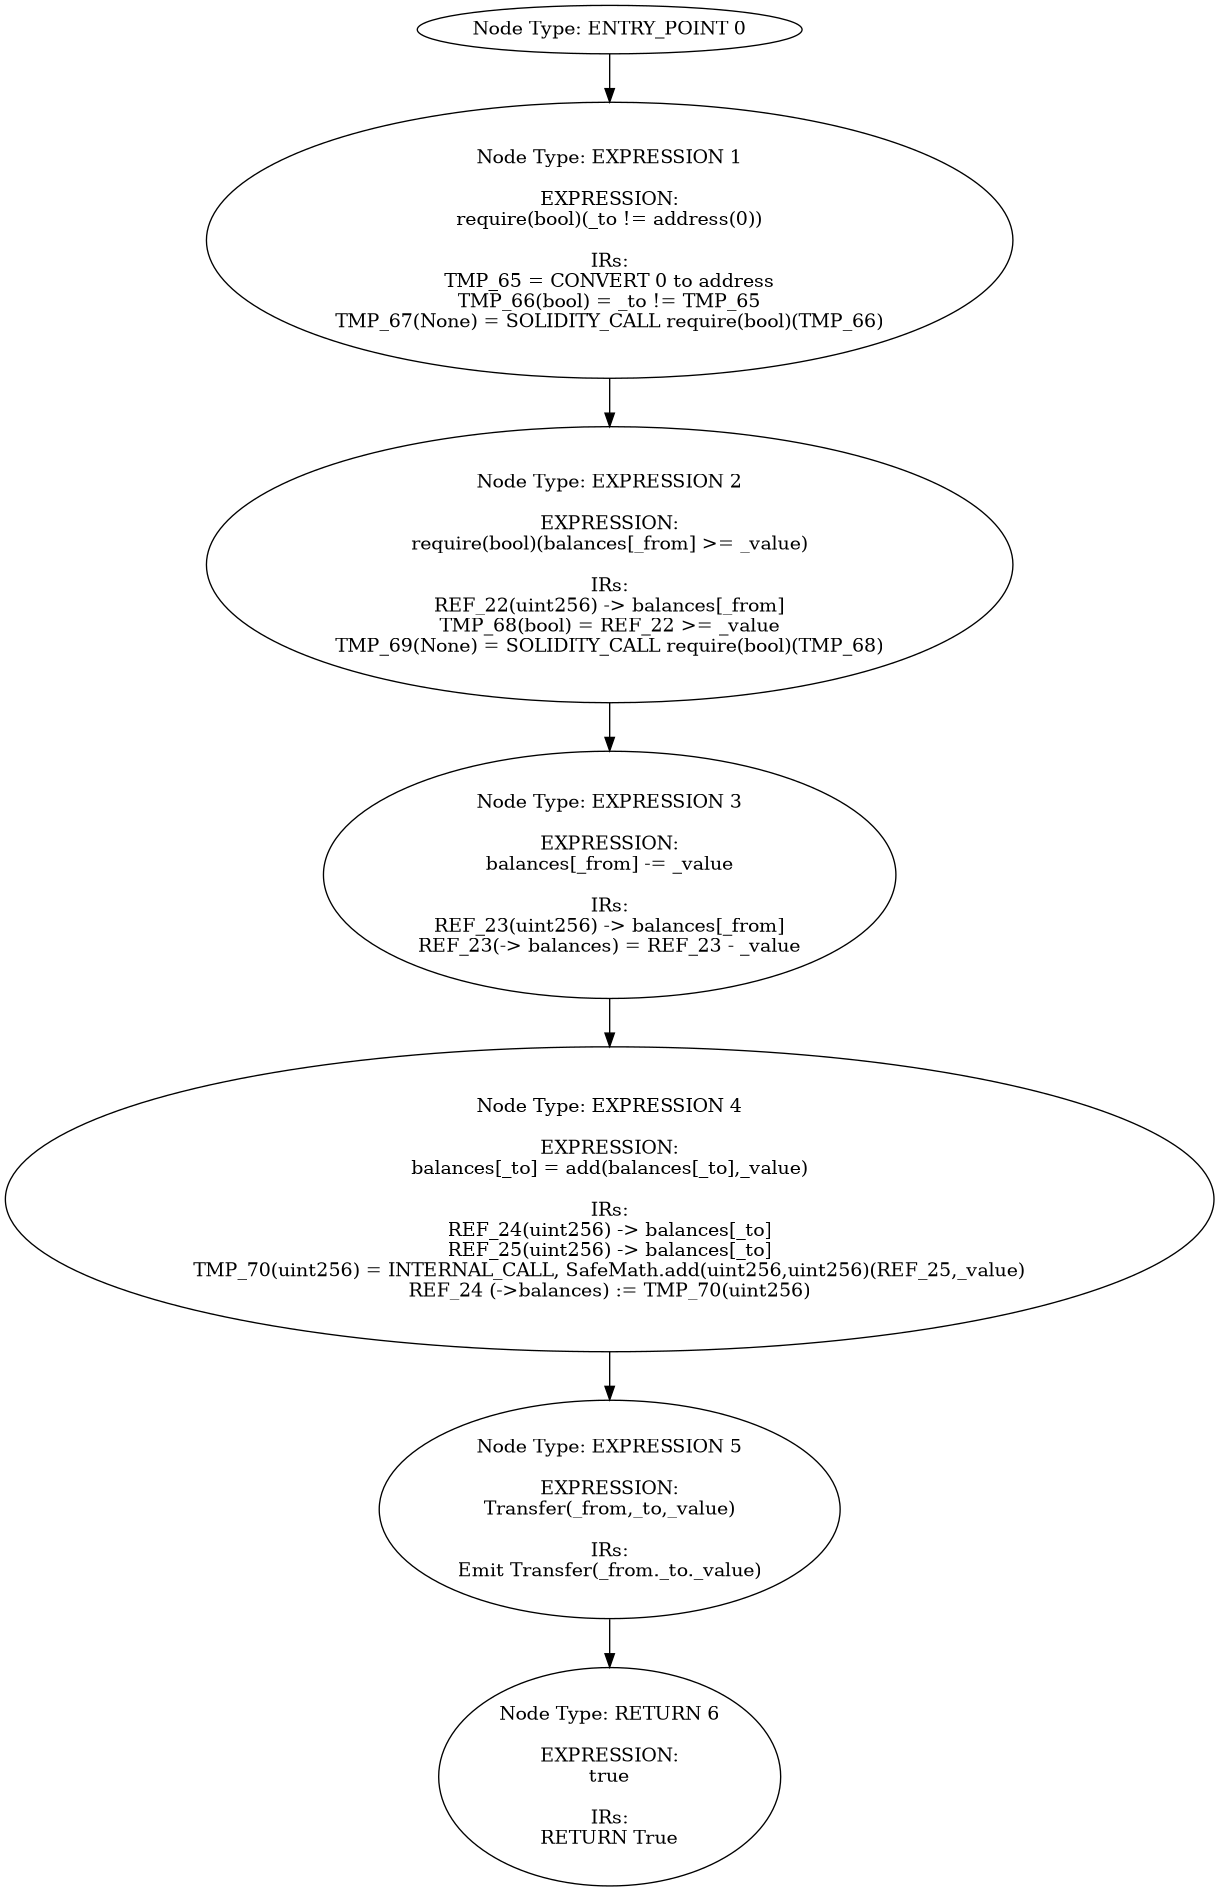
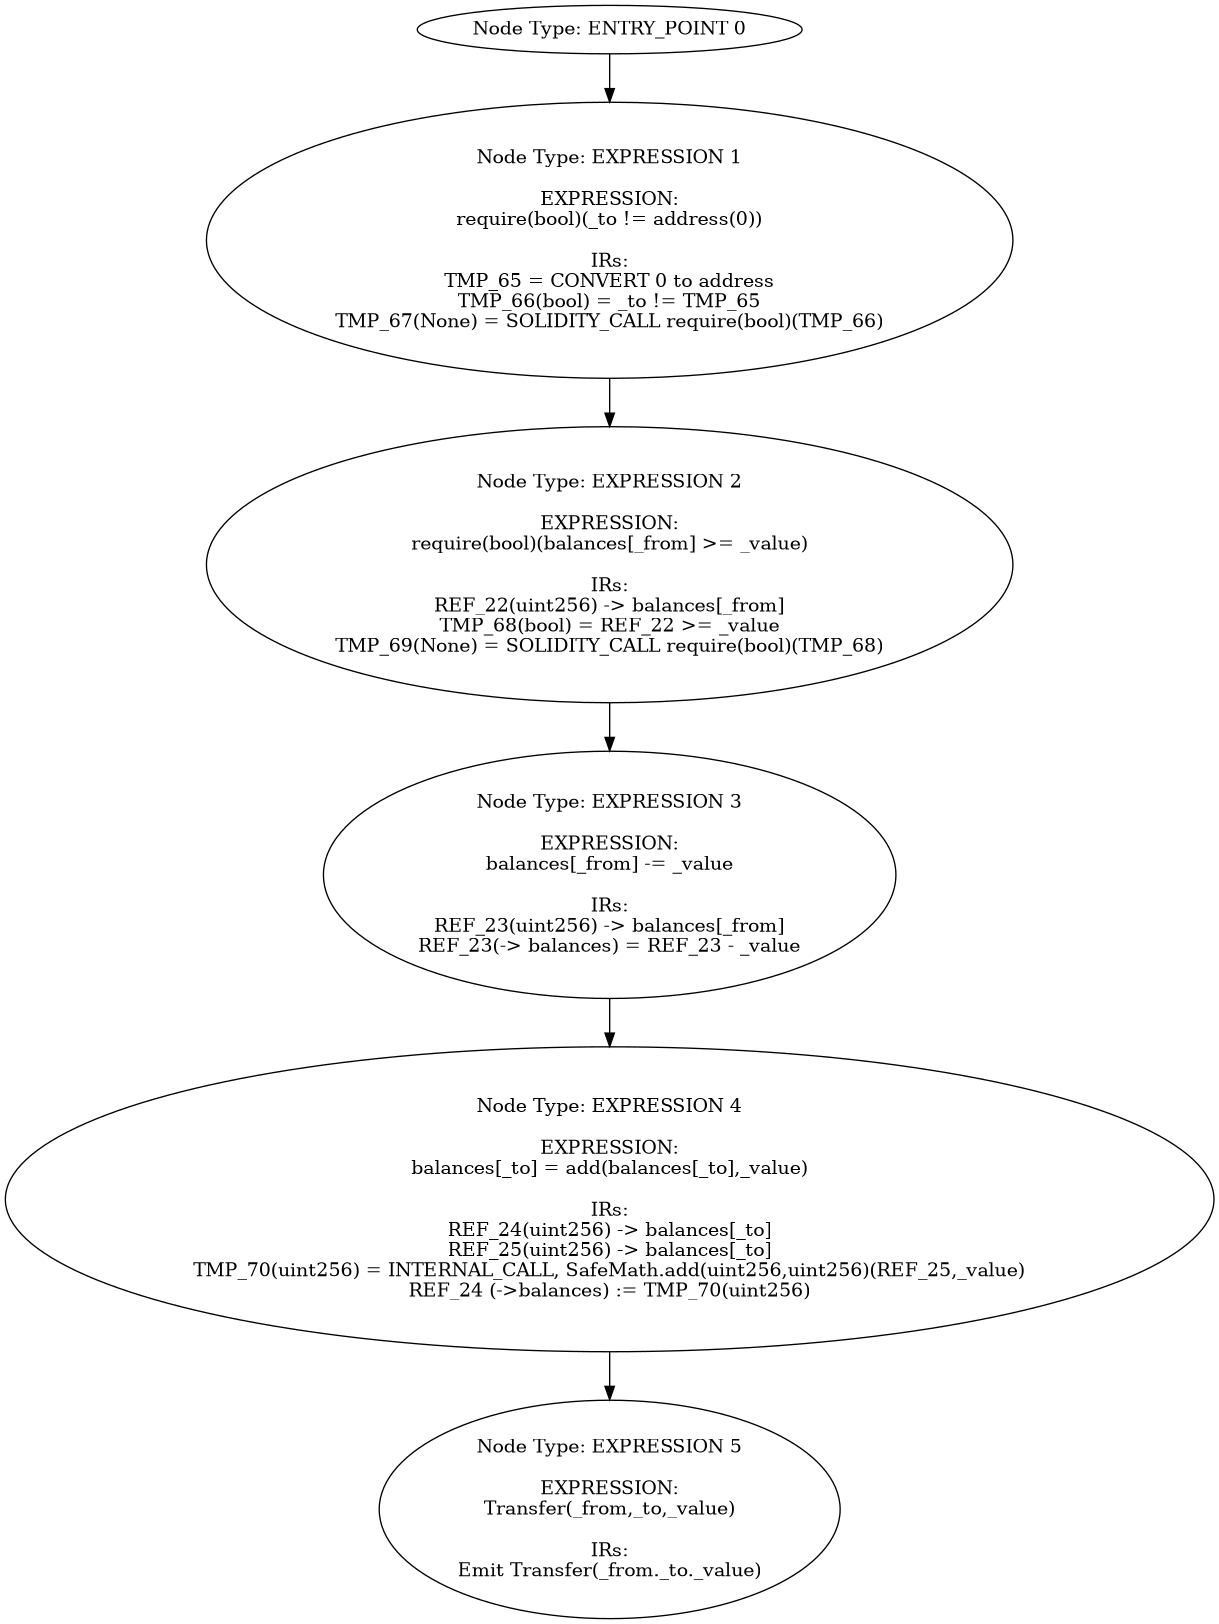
node "Node Type: RETURN 6 EXPRESSION: true IRs: RETURN True": removed
